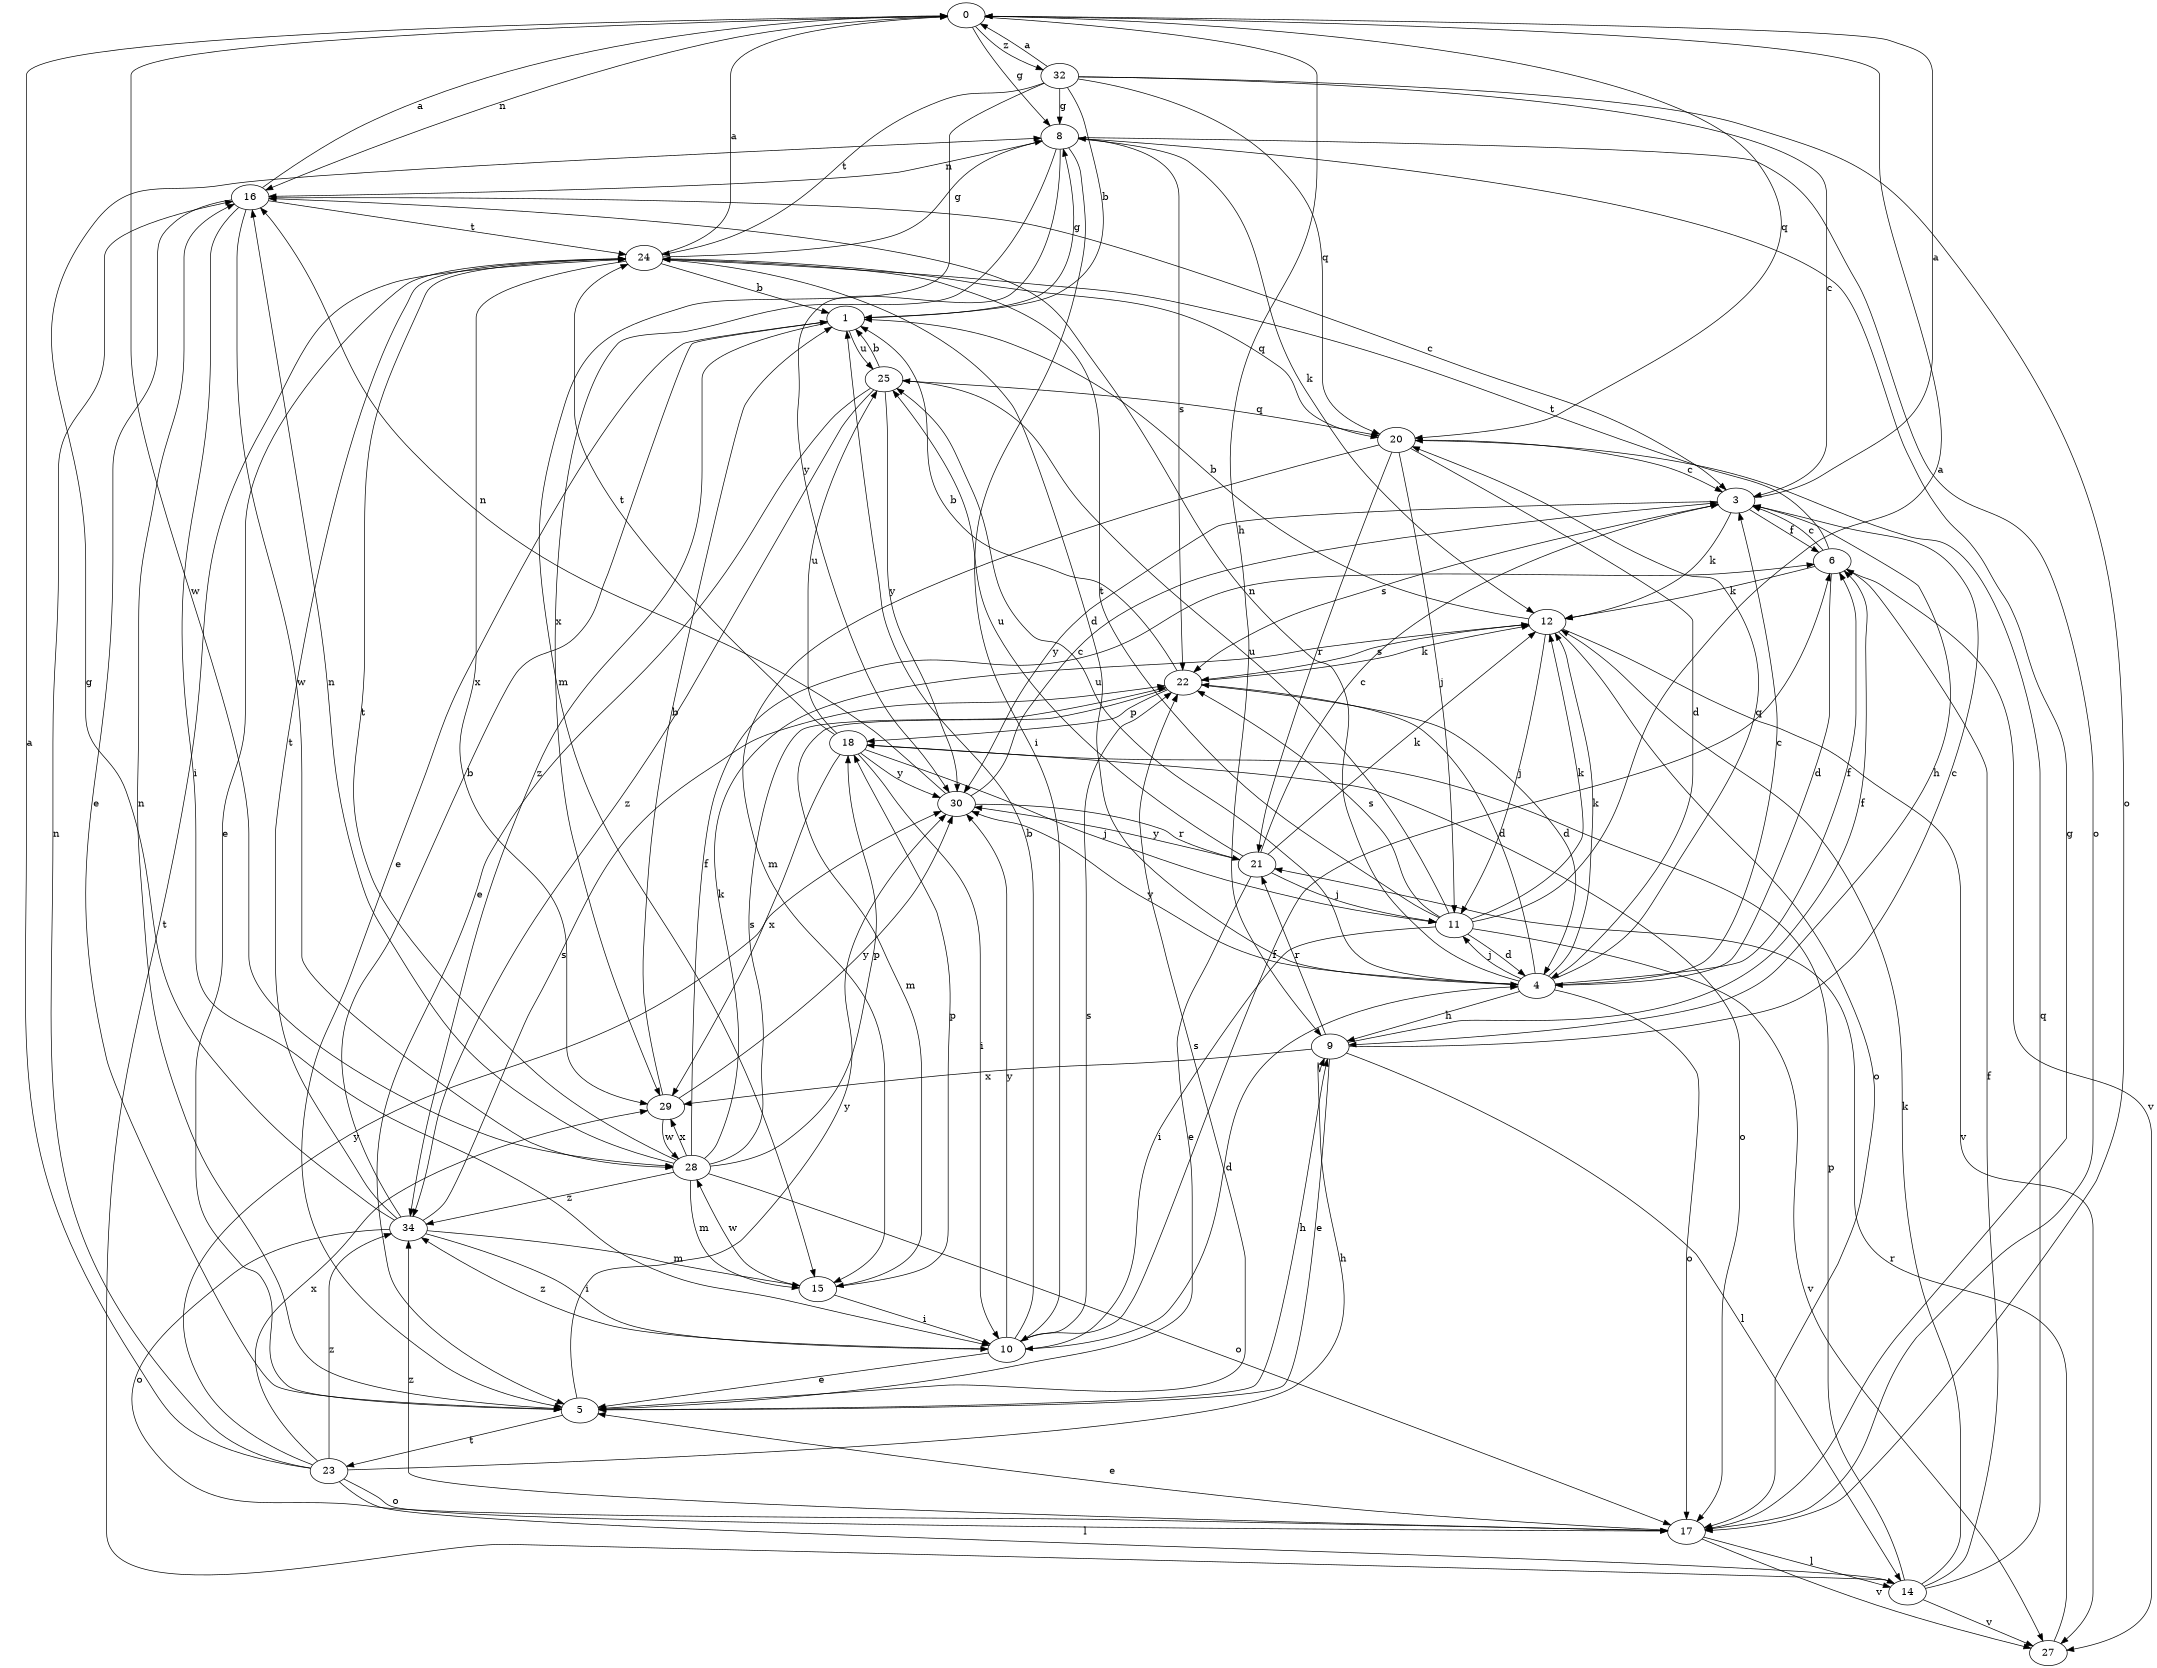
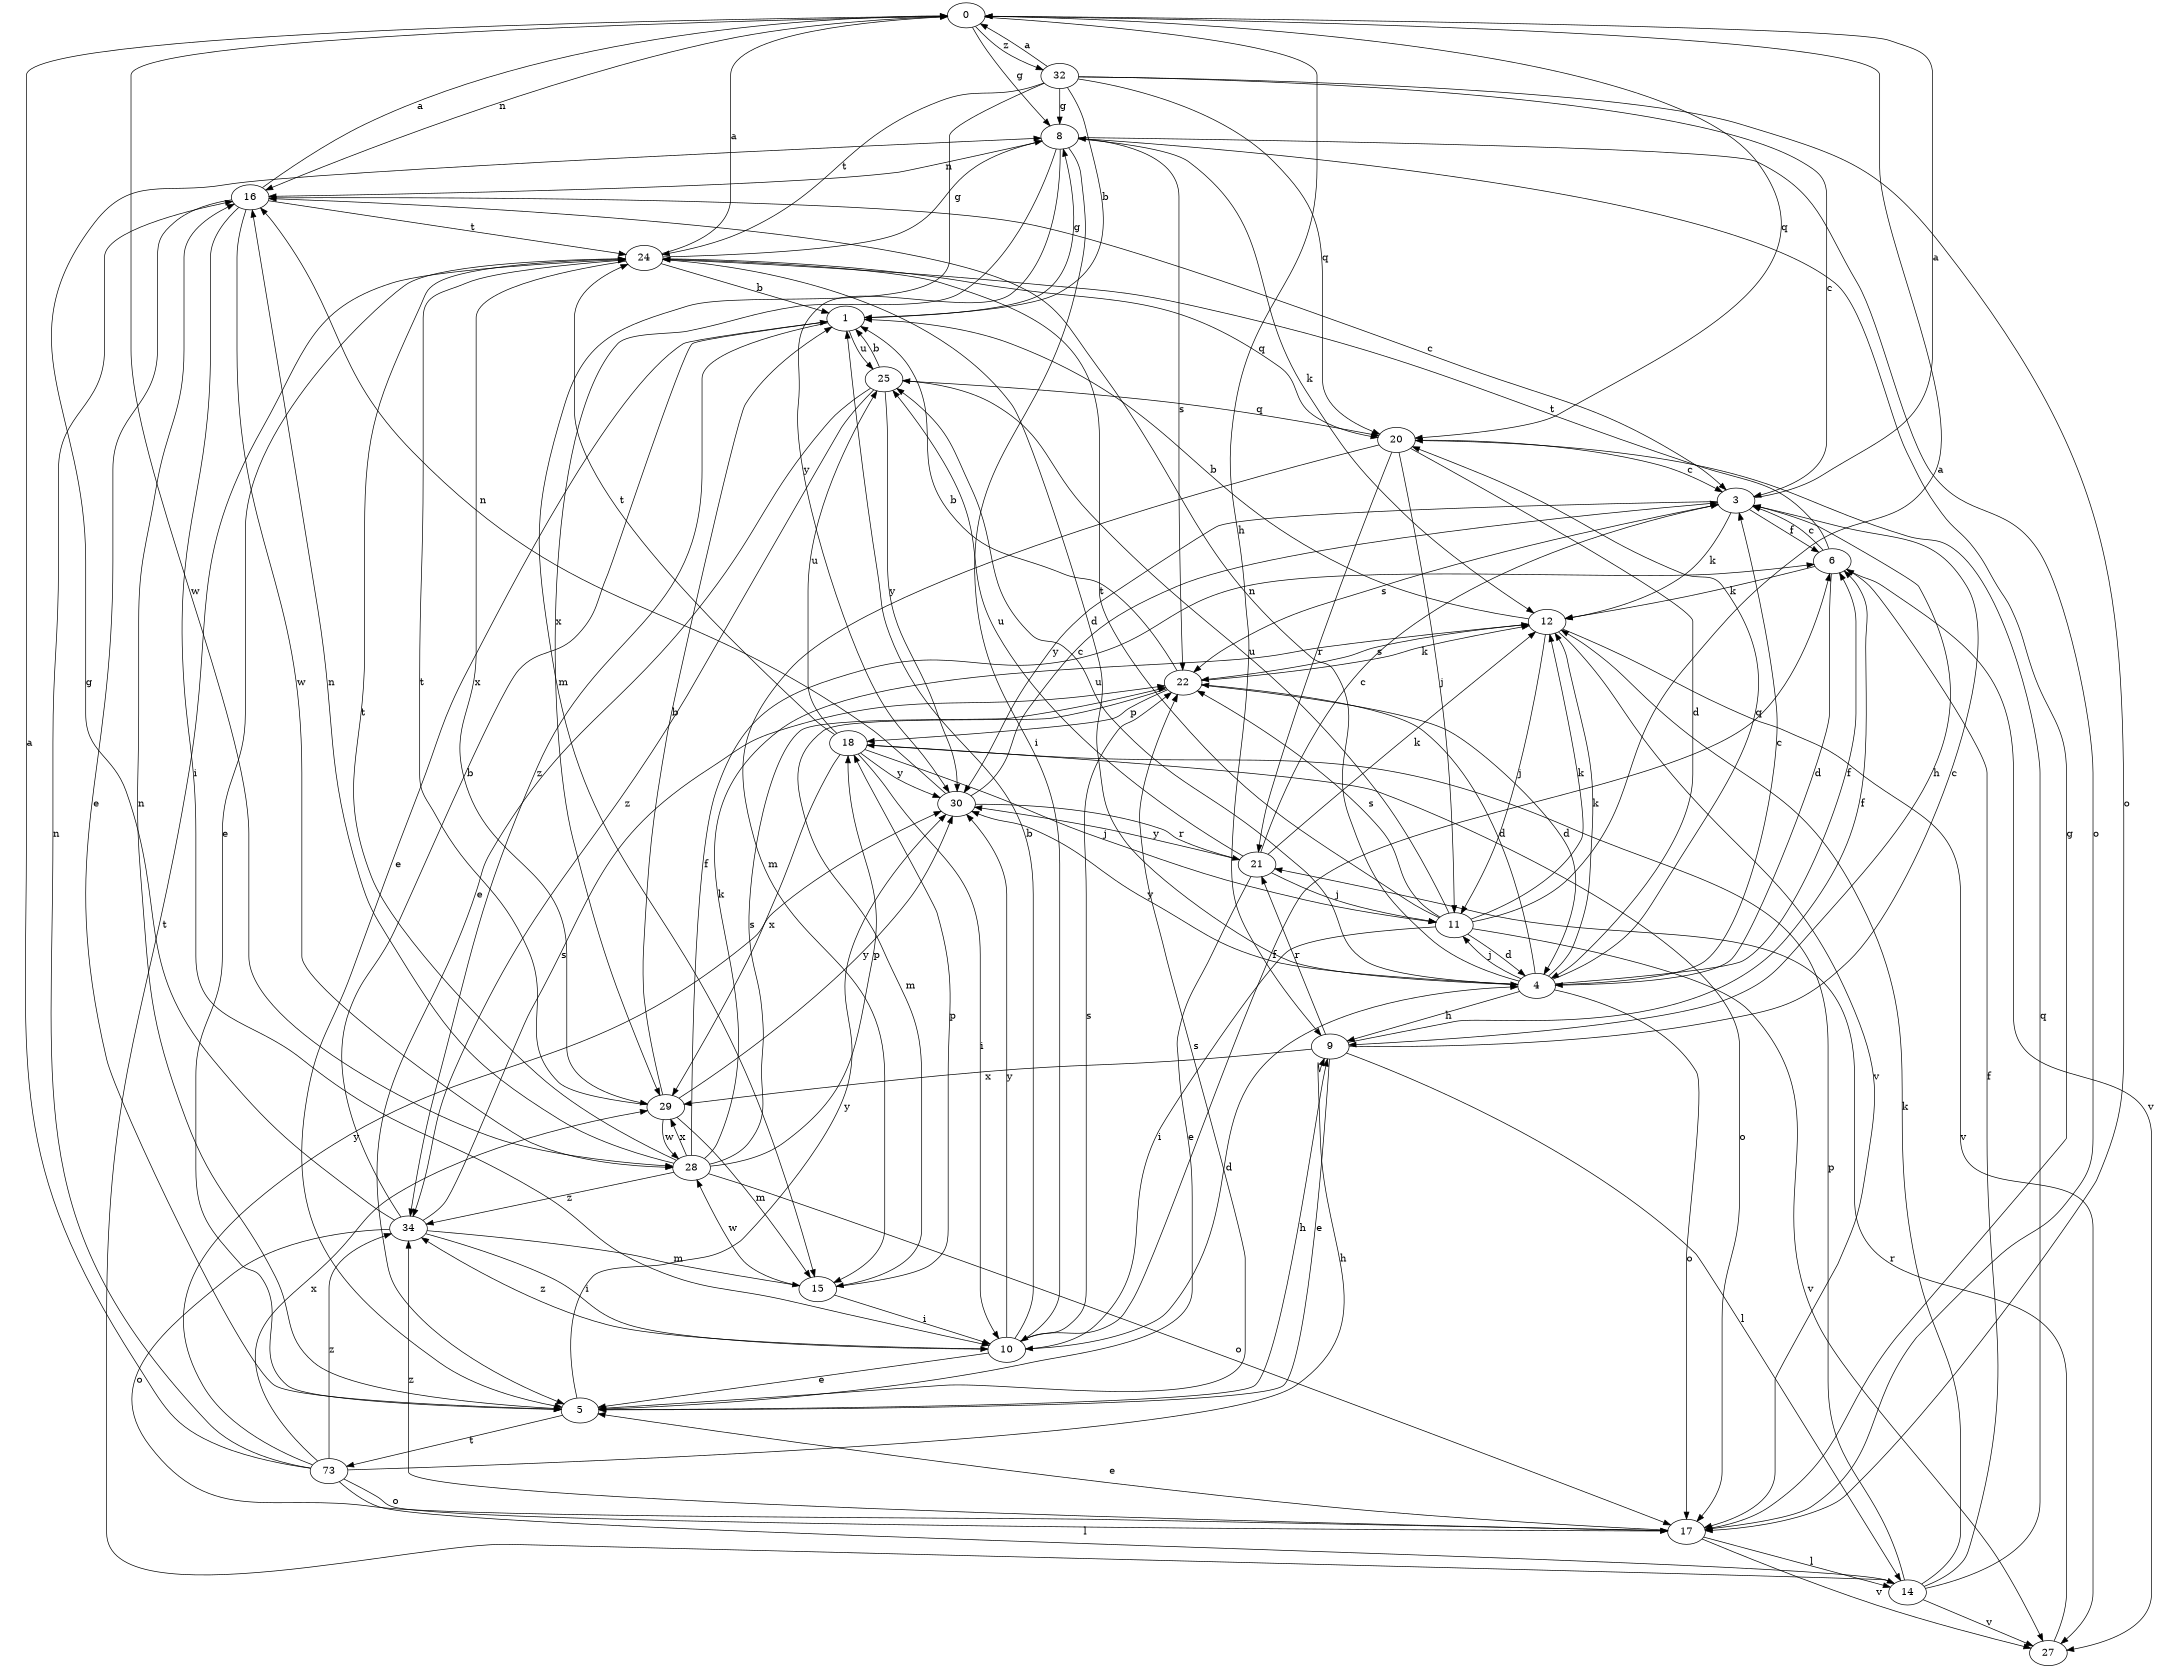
edge "34" -> "24": now "29" -> "24"
edge "12" -> "17": label "o" -> "v"
edge "28" -> "15": now "29" -> "15"
node "23": label "23" -> "73"
